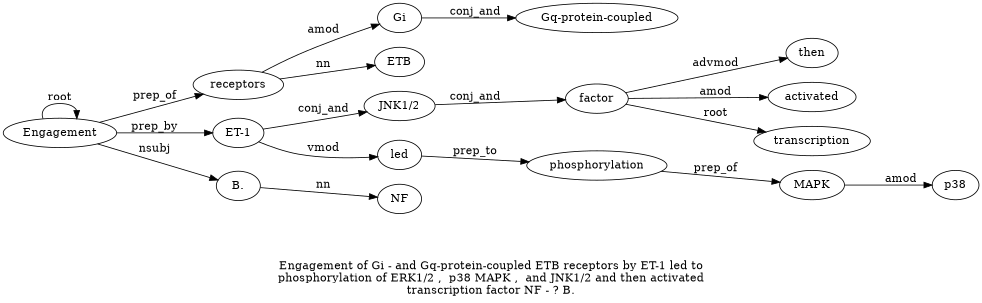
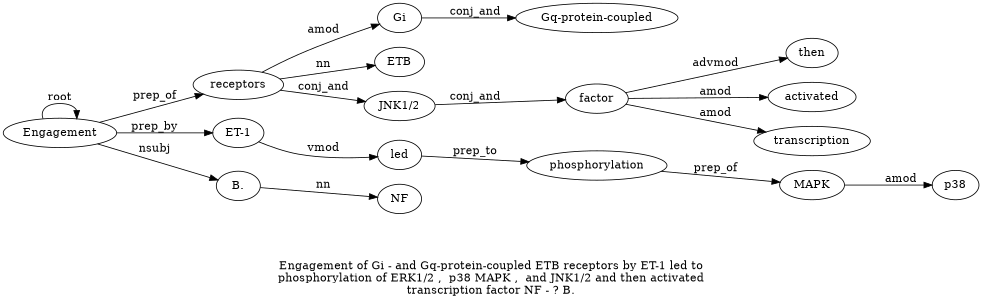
edge "factor" -> "transcription": label "root" -> "amod"
edge "ET-1" -> "JNK1/2": now "receptors" -> "JNK1/2"
